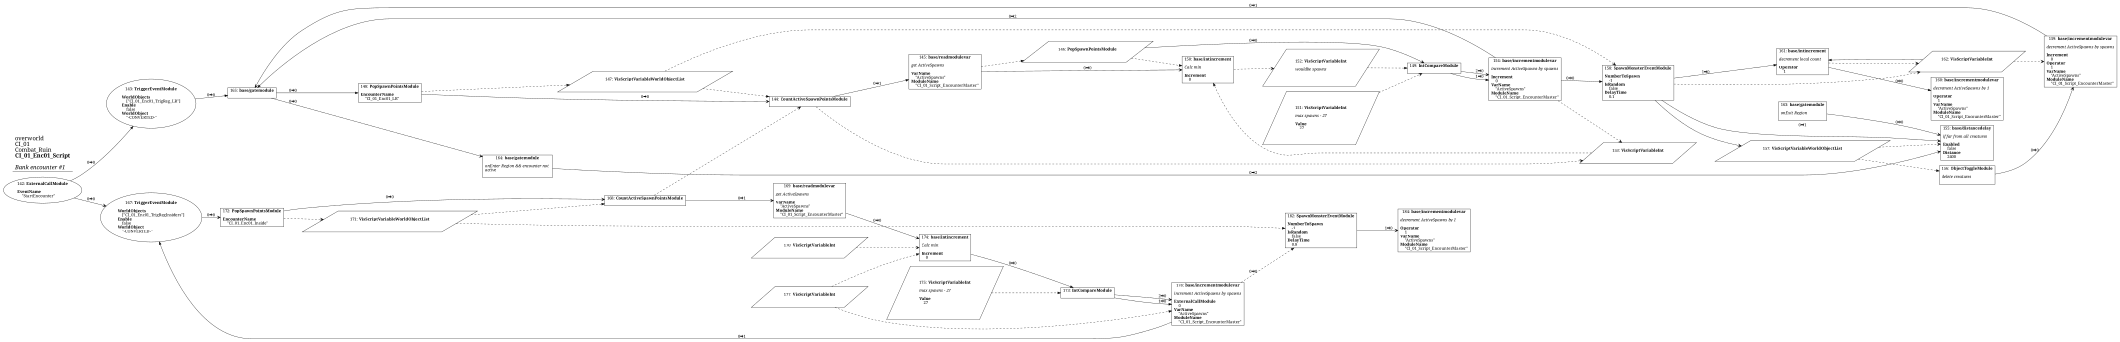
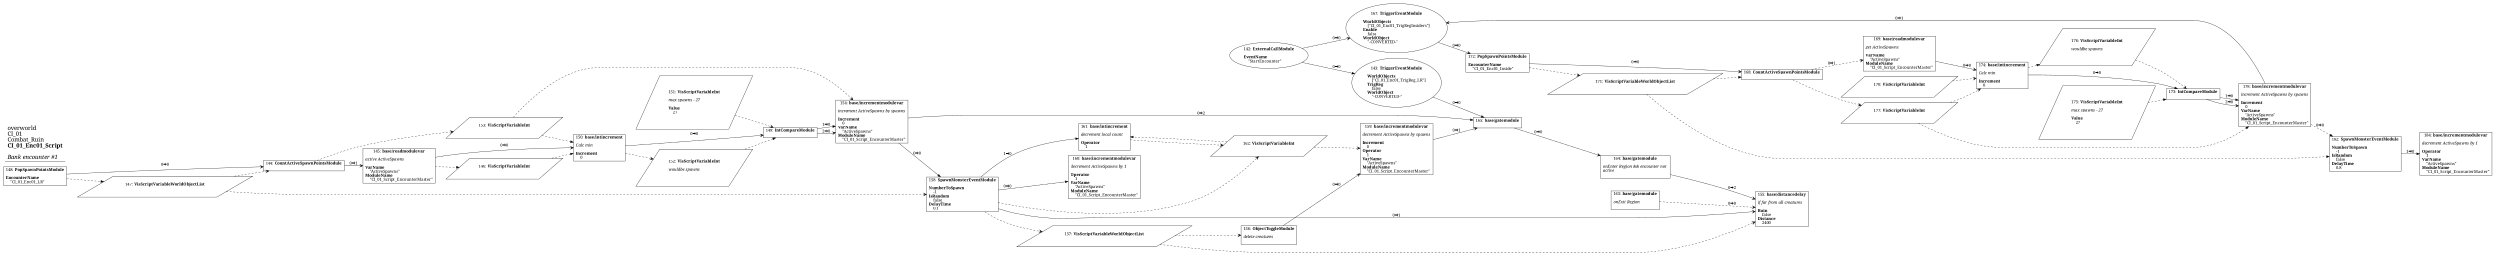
edge "146:" -> "149:": now "150:" -> "149:"
node "176:": added
node "146:": text "PopSpawnPointsModule" -> "VisScriptVariableInt"
edge "162:" -> "161:": style solid -> dashed
node "145:": text "get ActiveSpawns" -> "active ActiveSpawns"
edge "161:" -> "160:": now "158:" -> "160:"
edge "144:" -> "145:": arrowhead normal -> vee
edge "147:" -> "144:": arrowhead normal -> vee
edge "165:" -> "148:": removed, label "0→0"
node "143:": text "Enable" -> "TrigReg"
edge "154:" -> "153:": reversed
edge "163:" -> "155:": style solid -> dashed
edge "158:" -> "157:": style solid -> dashed
node "155:": text "Enabled" -> "Ruin"
edge "168:" -> "144:": now "168:" -> "177:"
edge "157:" -> "156:": arrowhead normal -> vee
edge "168:" -> "169:": style solid -> dashed
edge "182:" -> "184:": arrowhead vee -> normal
edge "177:" -> "174:": arrowhead normal -> vee
node "178:": text "ExternalCallModule" -> "Increment"
edge "178:" -> "167:": arrowhead normal -> vee
